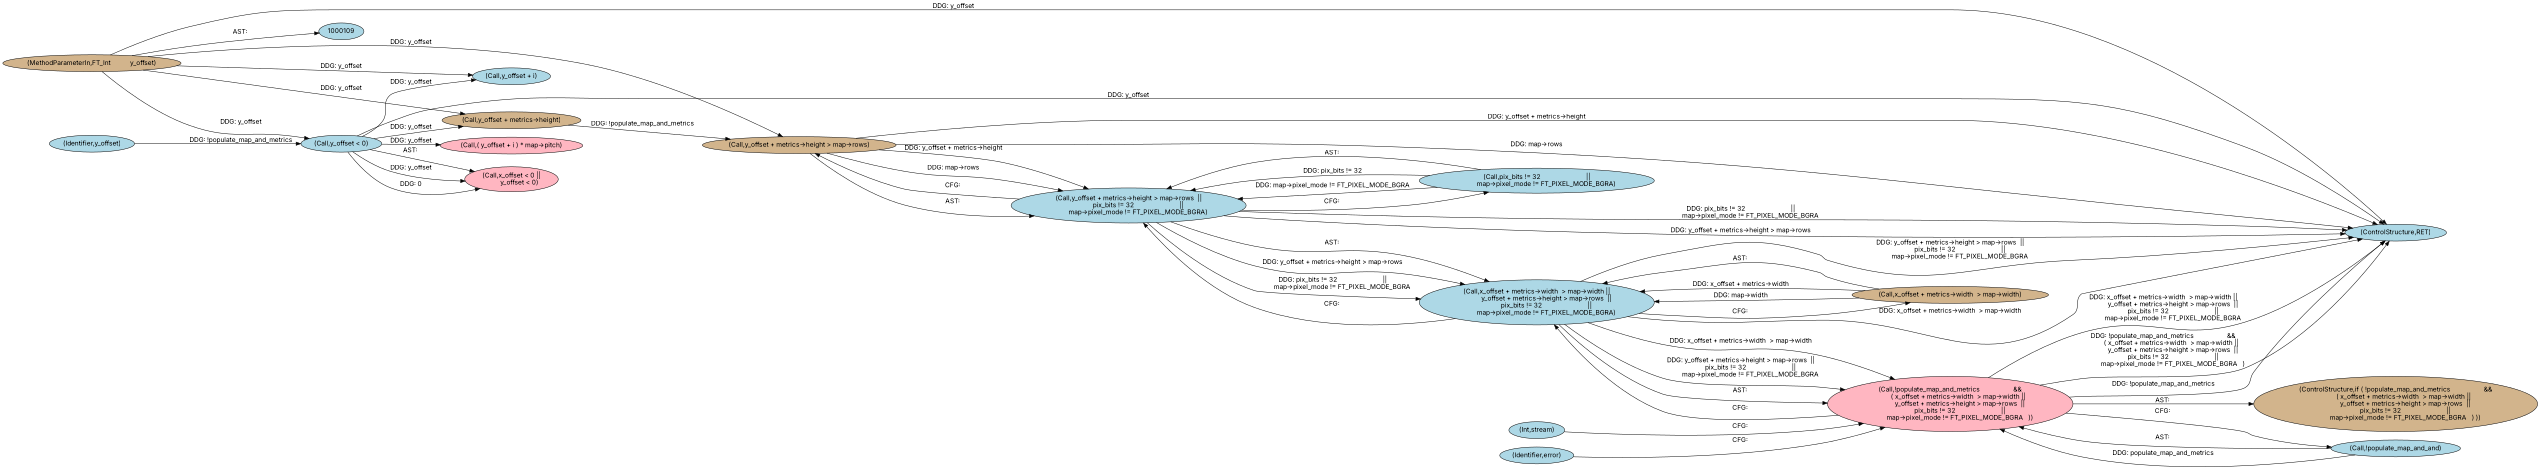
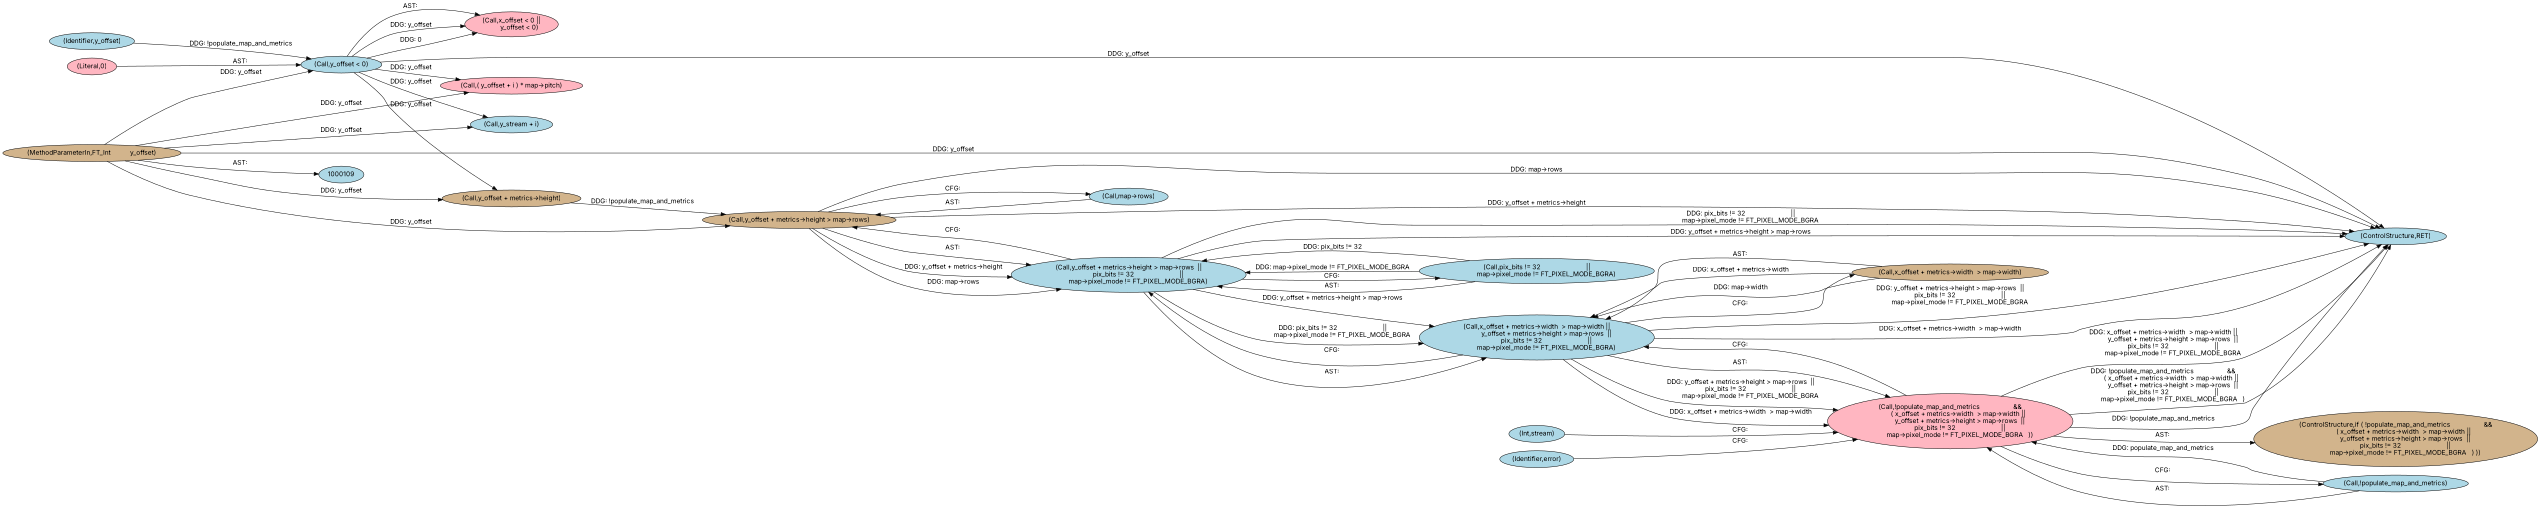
node "(Literal,0)": added
node "(Call,y_offset + i)": label "(Call,y_offset + i)" -> "(Call,y_stream + i)"
edge "(MethodParameterIn,FT_Int           y_offset)" -> "(Call,( y_offset + i ) * map->pitch)": added, label "DDG: y_offset"
node "(Call,map->rows)": added
node "(Call,!populate_map_and_and)": label "(Call,!populate_map_and_and)" -> "(Call,!populate_map_and_metrics)"
